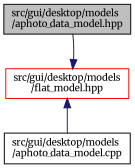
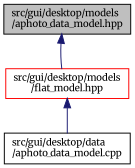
edge "src/gui/desktop/models /aphoto_data_model.hpp" -> "src/gui/desktop/models /flat_model.hpp": reversed
node "src/gui/desktop/models /aphoto_data_model.cpp": label "src/gui/desktop/models /aphoto_data_model.cpp" -> "src/gui/desktop/data /aphoto_data_model.cpp"
